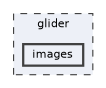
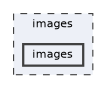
cluster "glider": label "glider" -> "images"
